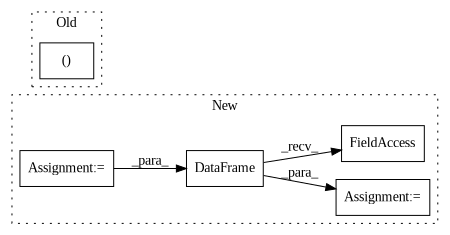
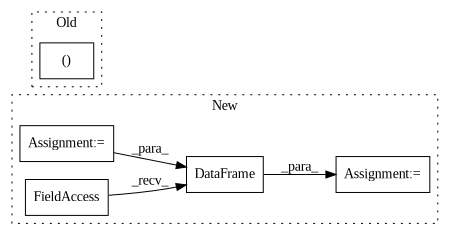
edge "DataFrame" -> "FieldAccess": reversed
